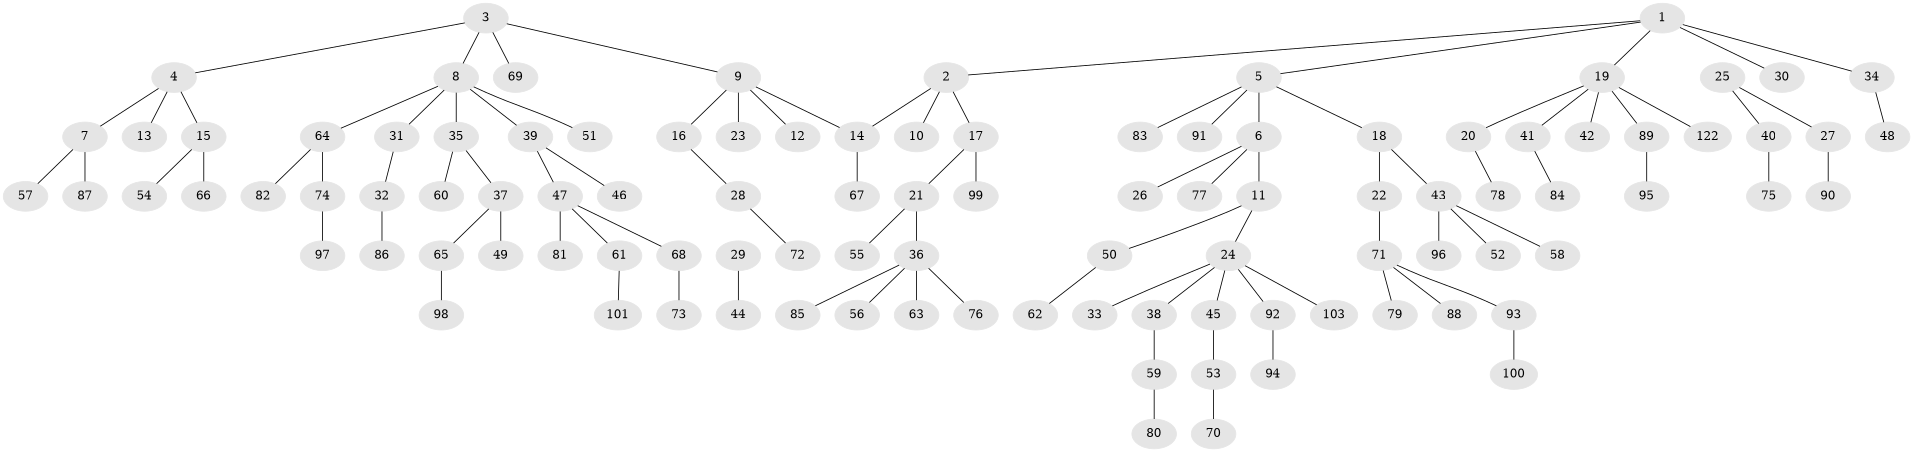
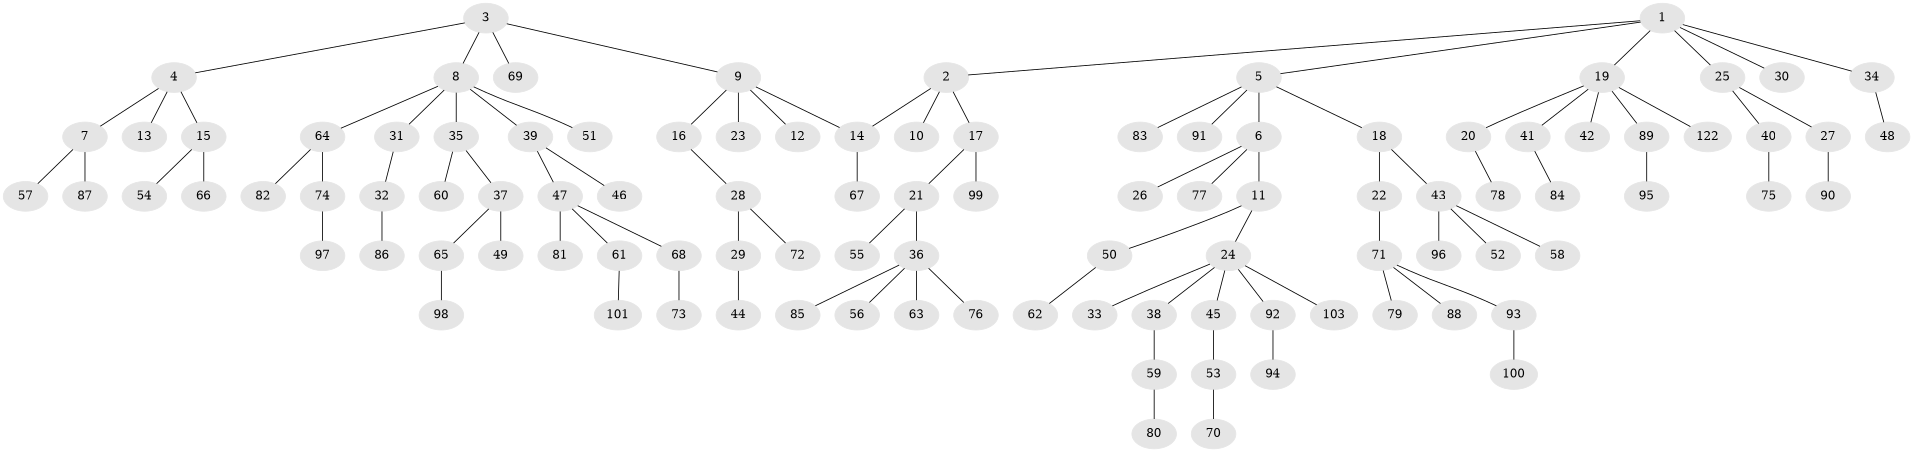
edge "1" -- "25": added
edge "28" -- "29": added
